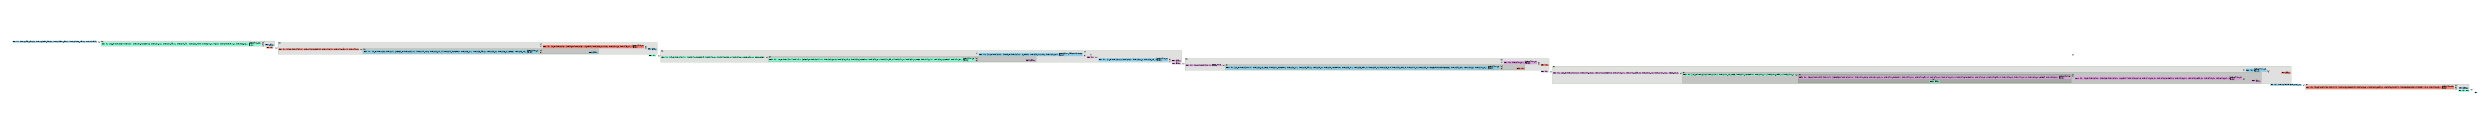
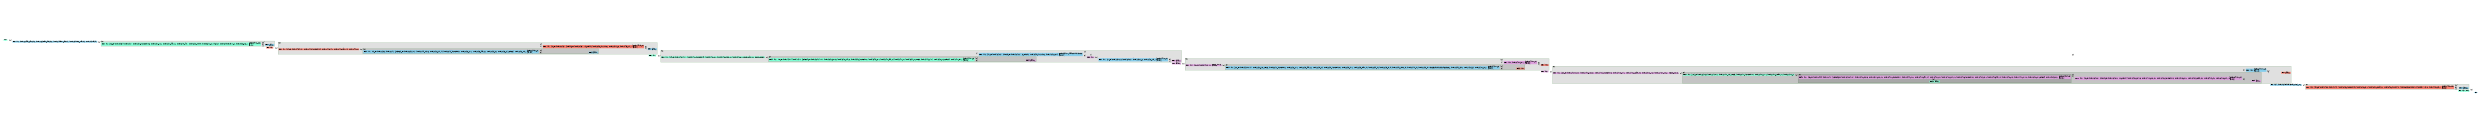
node "ENTRY": added
